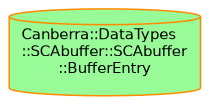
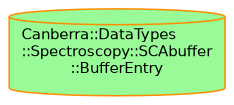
node "Canberra::DataTypes ::SCAbuffer::SCAbuffer ::BufferEntry": label "Canberra::DataTypes ::SCAbuffer::SCAbuffer ::BufferEntry" -> "Canberra::DataTypes ::Spectroscopy::SCAbuffer ::BufferEntry"
